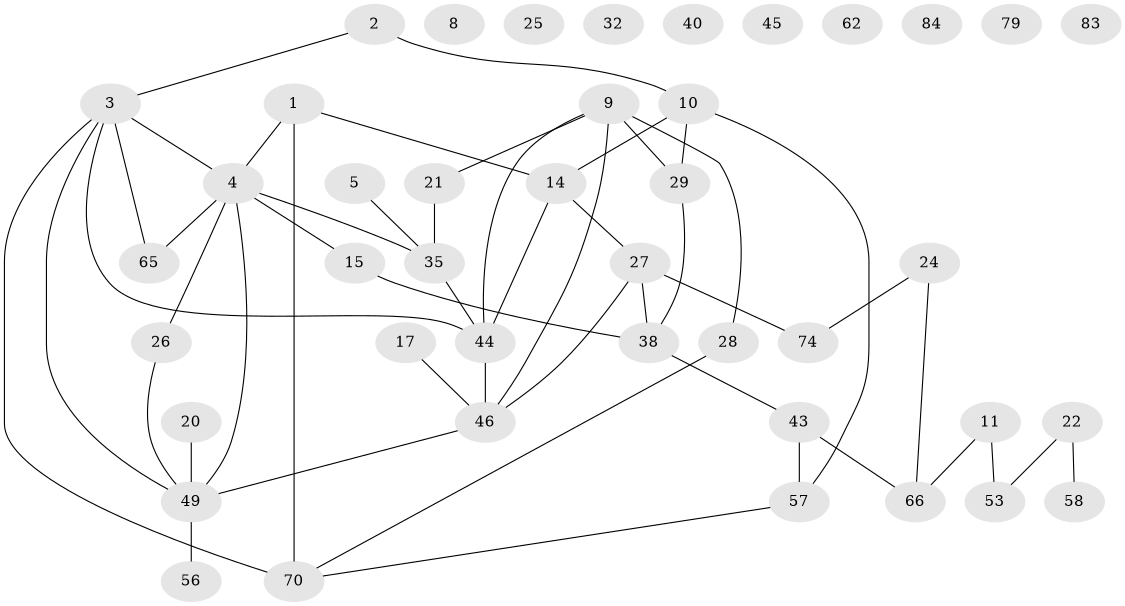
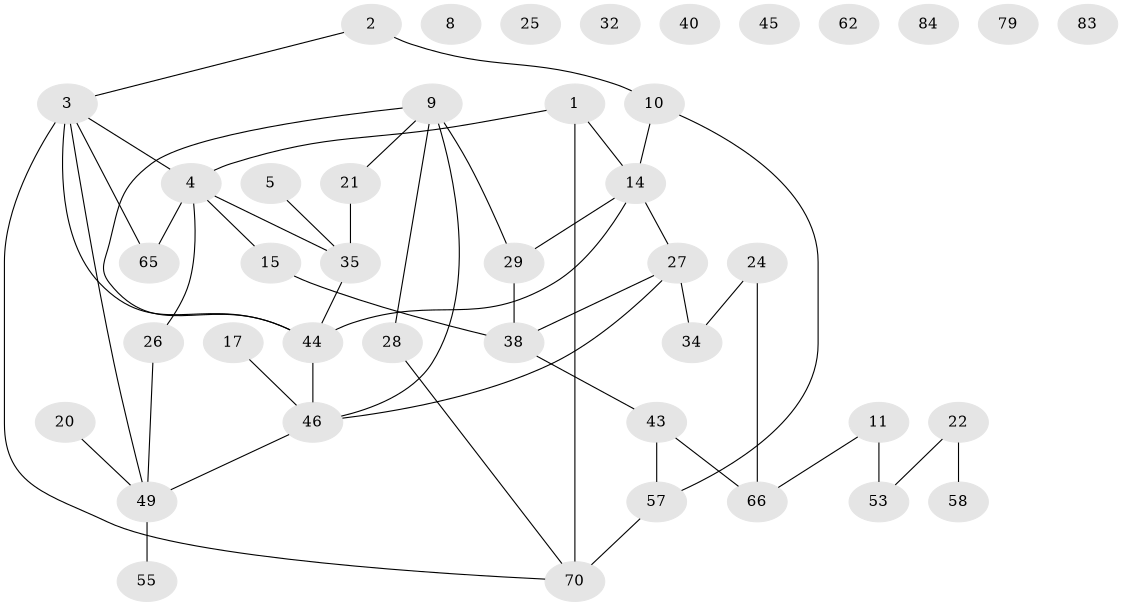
edge "10" -- "29": now "14" -- "29"
node "74": label "74" -> "34"
edge "4" -- "49": removed
node "56": label "56" -> "55"
